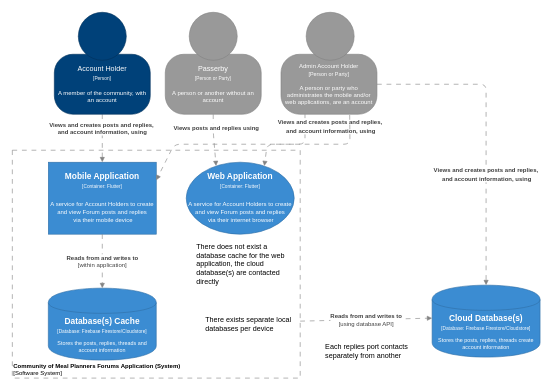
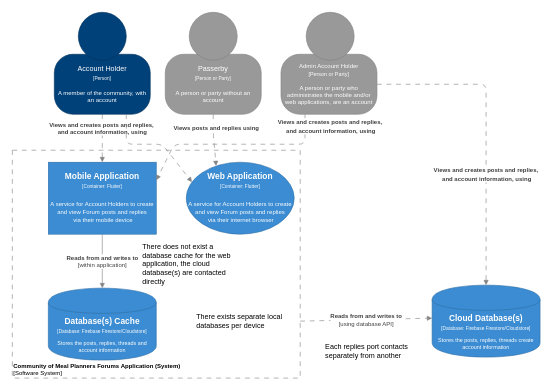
node "Passerby [Person or Party] A person or another without an account": label "Passerby [Person or Party] A person or another without an account" -> "Passerby [Person or Party] A person or party without an account"
edge "Admin Account Holder [Person or Party] A person or party who administrates the mobile and/or web applications, are an account" -> "Web Application [Container: Flutter] A service for Account Holders to create and view Forum posts and replies via their internet browser": removed
edge "Account Holder [Person] A member of the community, with an account" -> "Web Application [Container: Flutter] A service for Account Holders to create and view Forum posts and replies via their internet browser": added
edge "Mobile Application [Container: Flutter] A service for Account Holders to create and view Forum posts and replies via their mobile device" -> "Database(s) Cache [Database: Firebase Firestore/Cloudstore] Stores the posts, replies, threads and account information": style dashed -> solid
node "There does not exist a database cache for the web application, the cloud database(s) are contacted directly": moved (240, 264) -> (186, 264)
node "There exists separate local databases per device": moved (249, 324) -> (240, 321)
